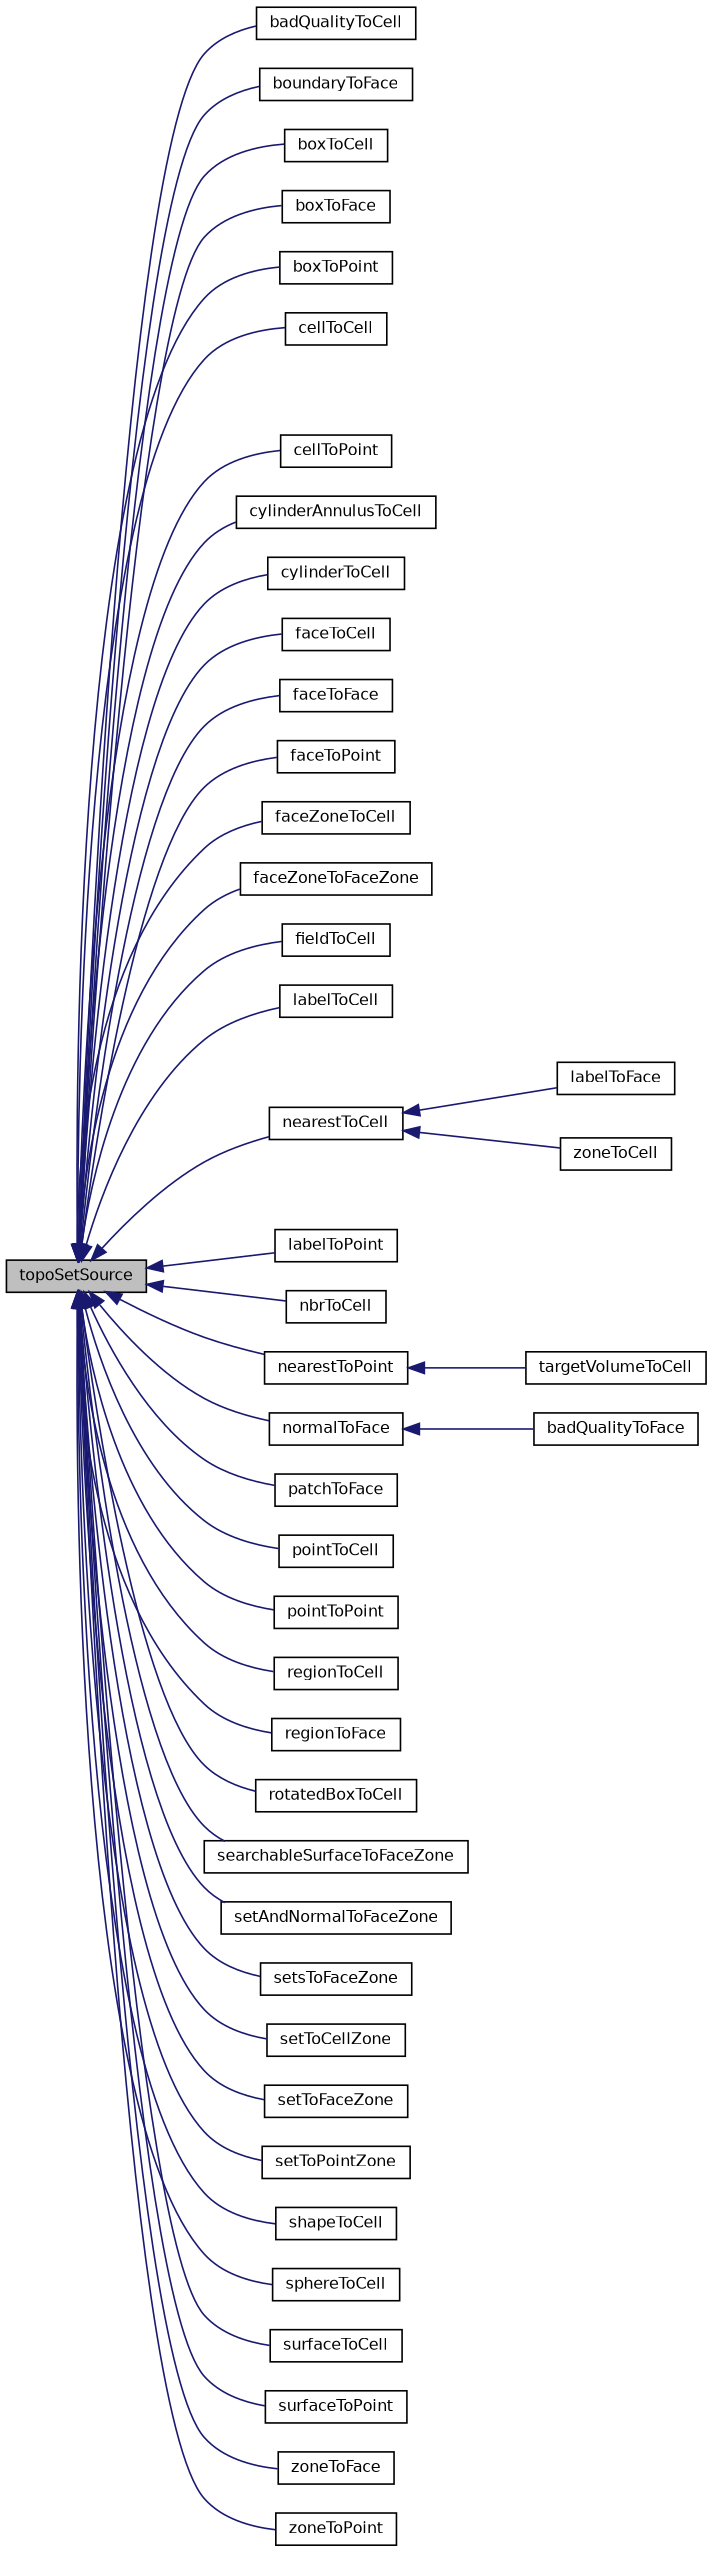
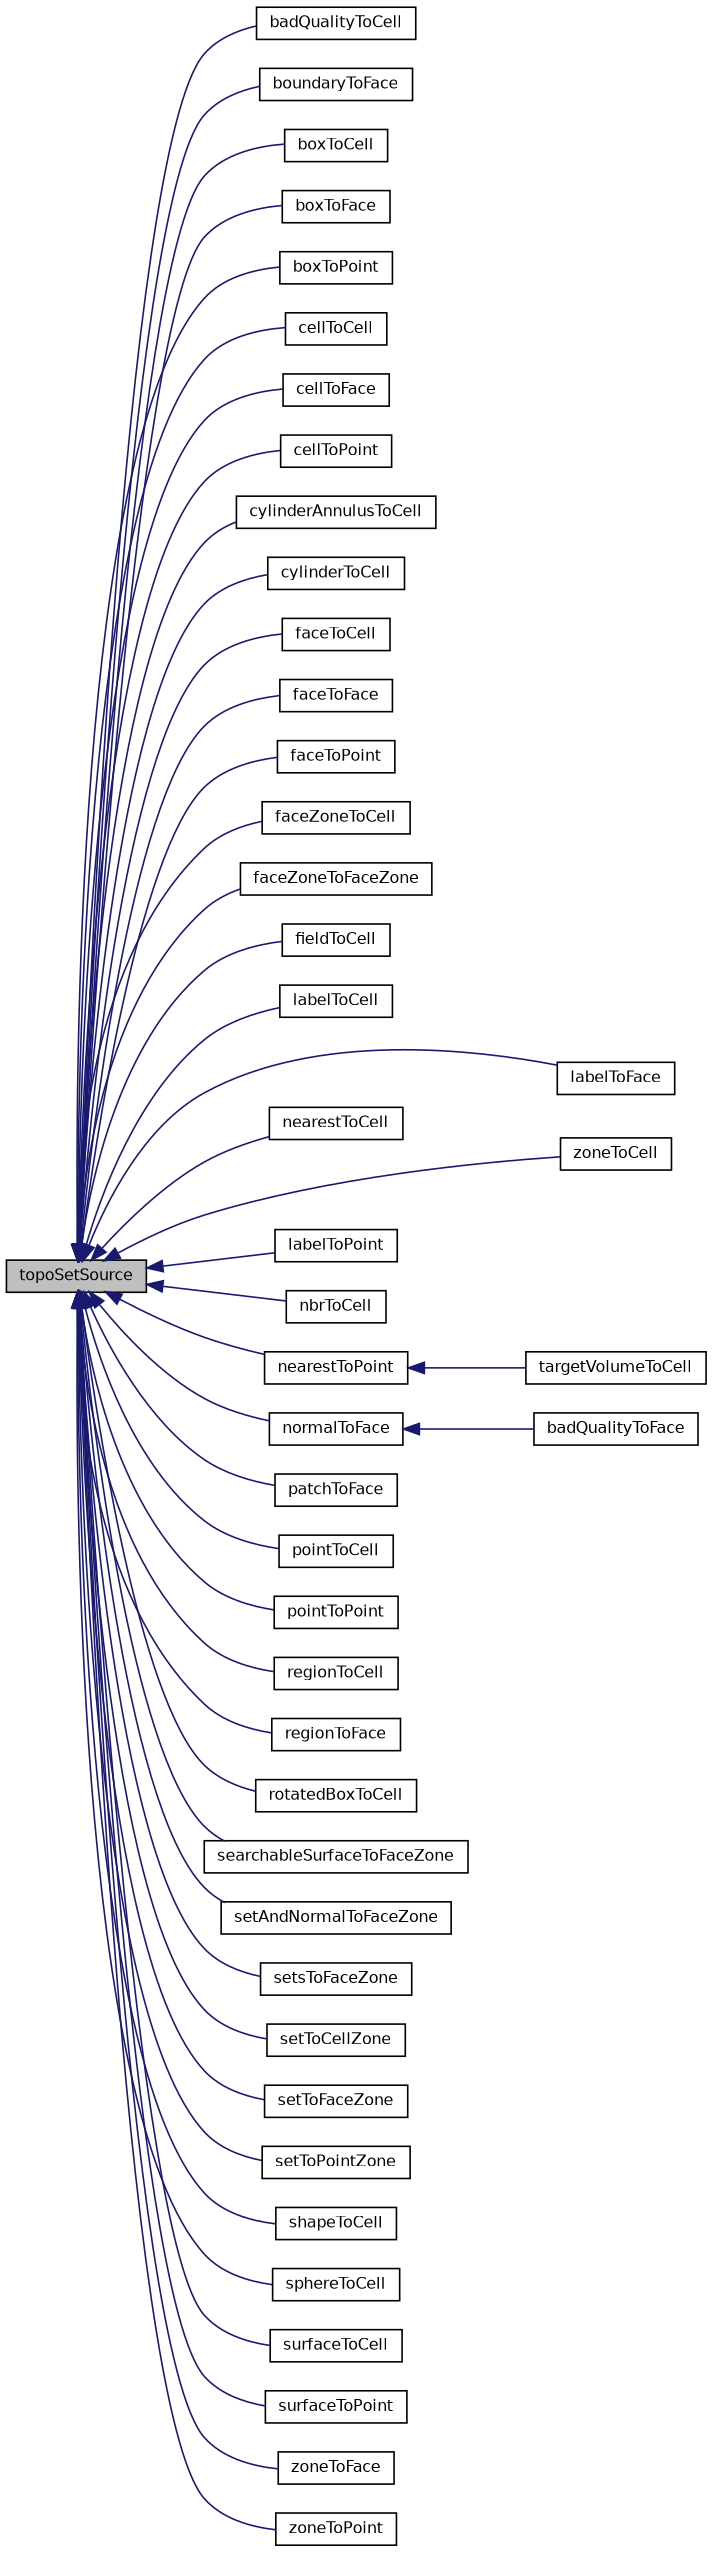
node "cellToFace": added
edge "labelToFace" -> "nearestToCell": now "labelToFace" -> "topoSetSource"
edge "zoneToCell" -> "nearestToCell": now "zoneToCell" -> "topoSetSource"
